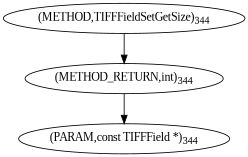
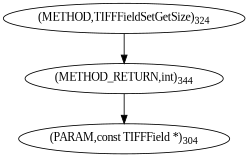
node "(METHOD,TIFFFieldSetGetSize)": text "344" -> "324"
node "(PARAM,const TIFFField *)": text "344" -> "304"
